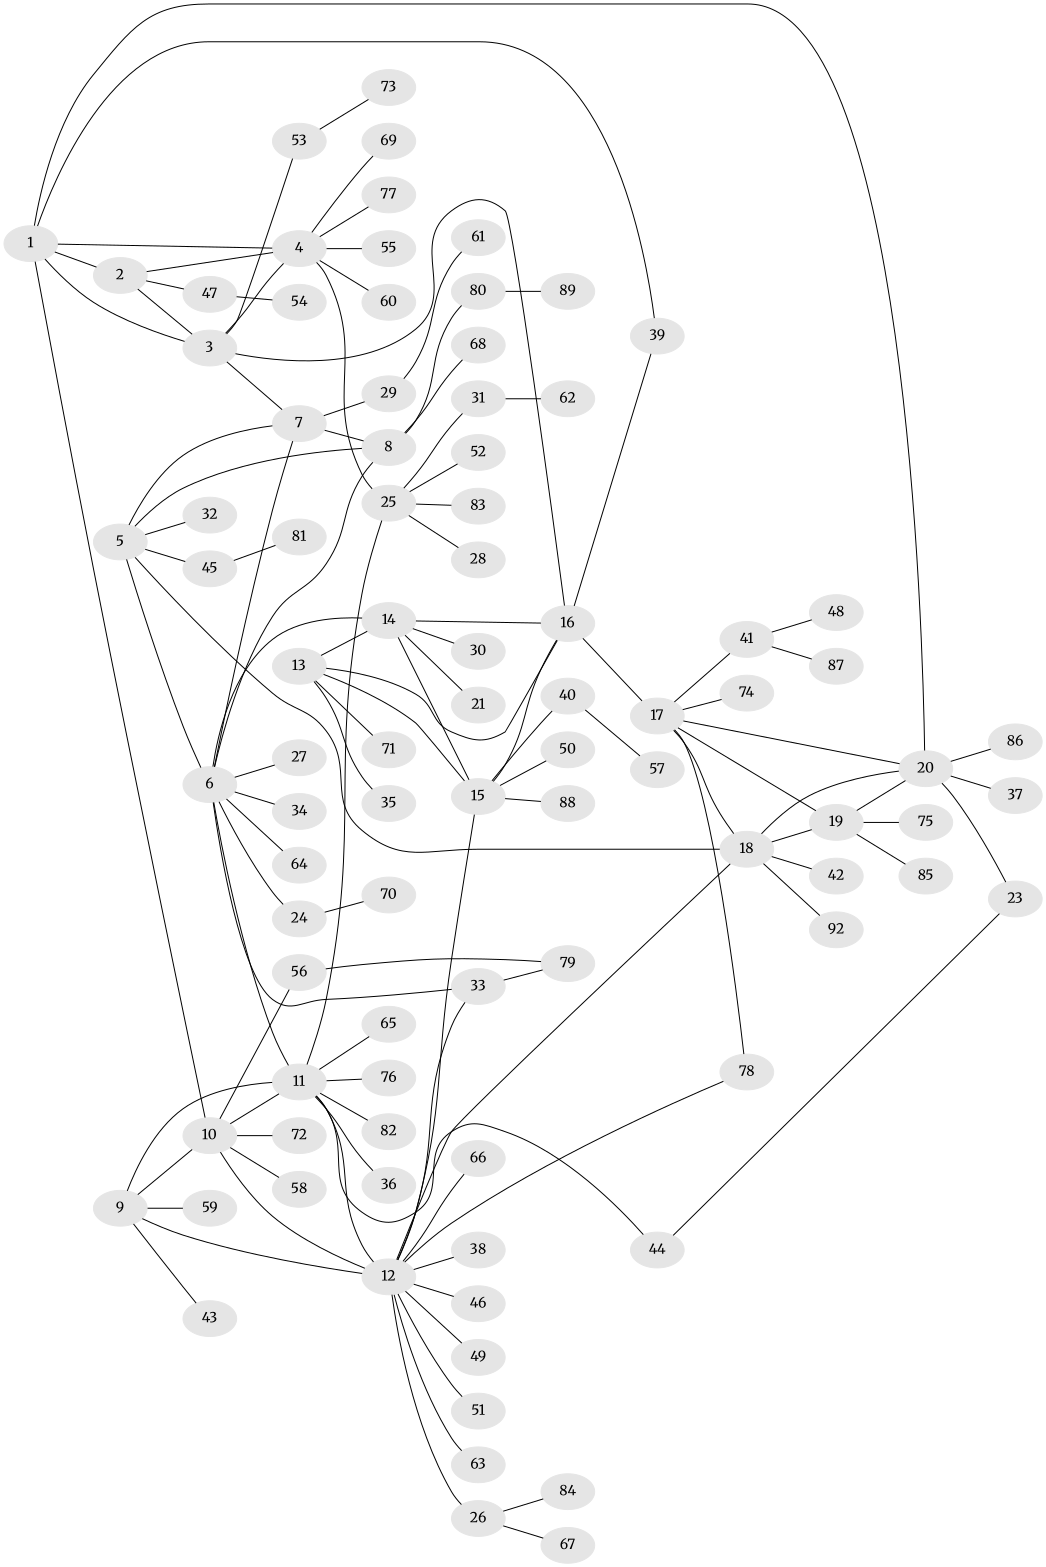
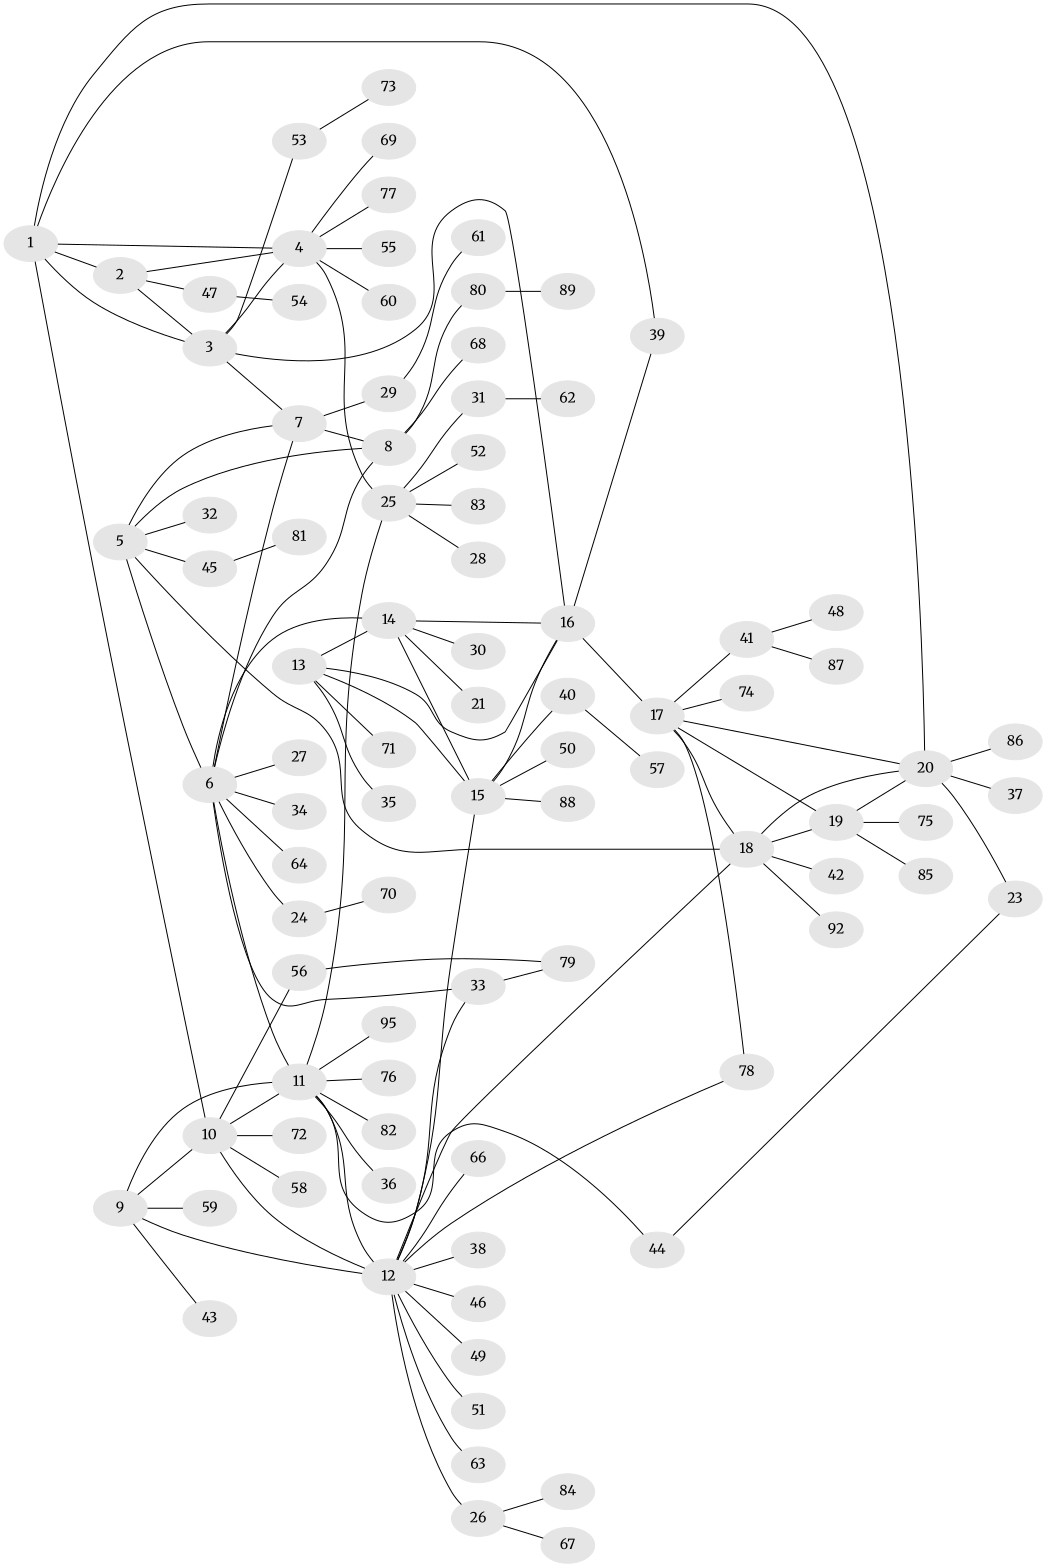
node "65": label "65" -> "95"
